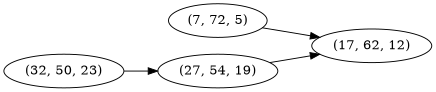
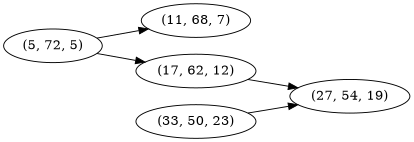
node "(11, 68, 7)": added
node "(7, 72, 5)": label "(7, 72, 5)" -> "(5, 72, 5)"
edge "(27, 54, 19)" -> "(17, 62, 12)": reversed
node "(32, 50, 23)": label "(32, 50, 23)" -> "(33, 50, 23)"
